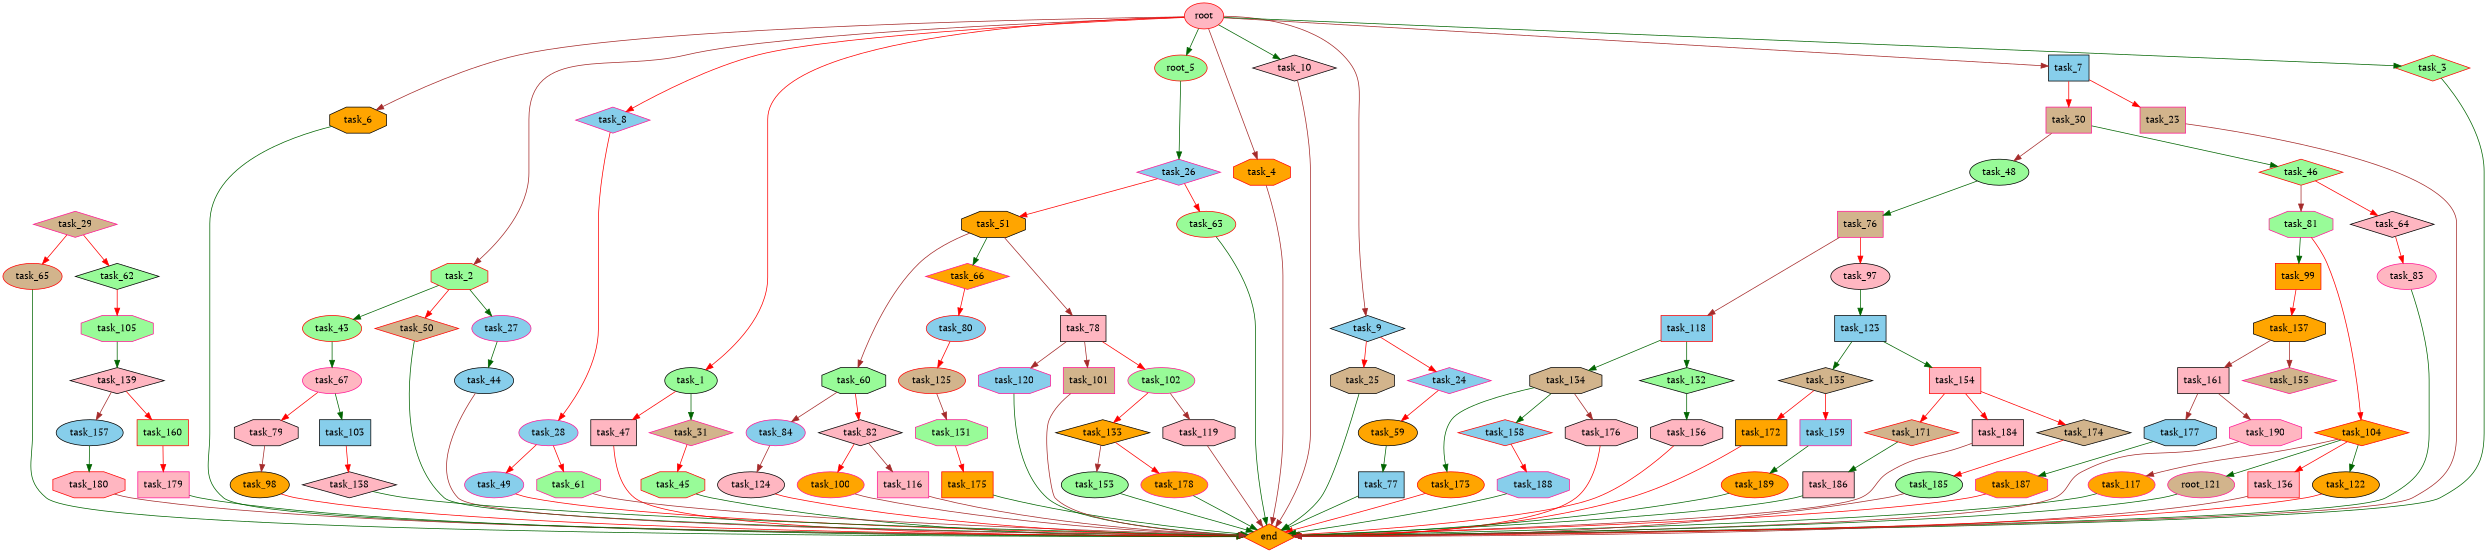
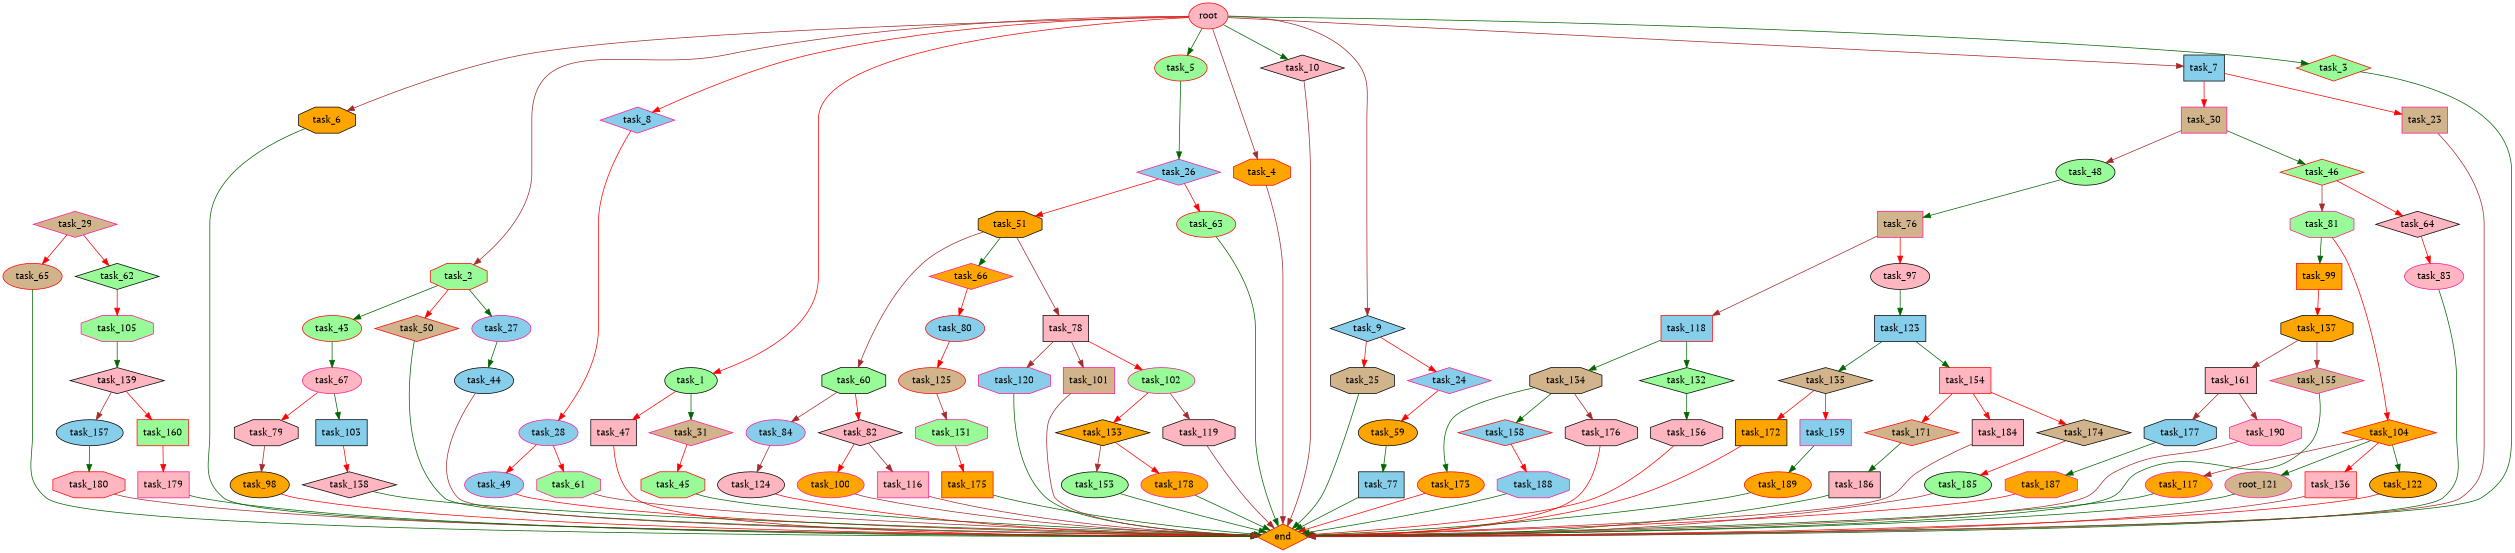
node "root_5": label "root_5" -> "task_5"
edge "task_155" -> "end": added
